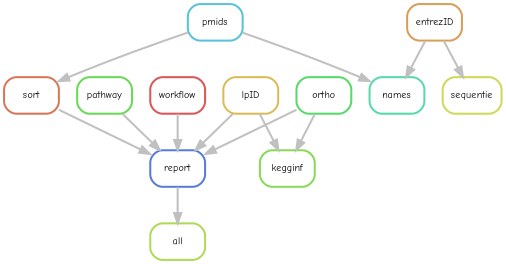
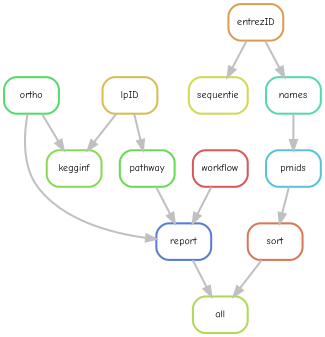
edge "pmids" -> "names": reversed
edge "lpID" -> "report": now "lpID" -> "pathway"
edge "sort" -> "report": now "sort" -> "all"
